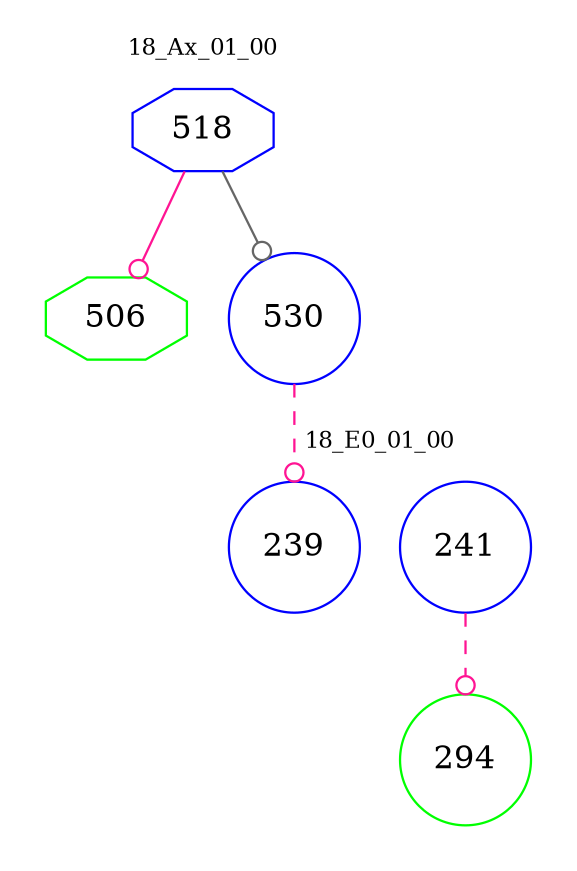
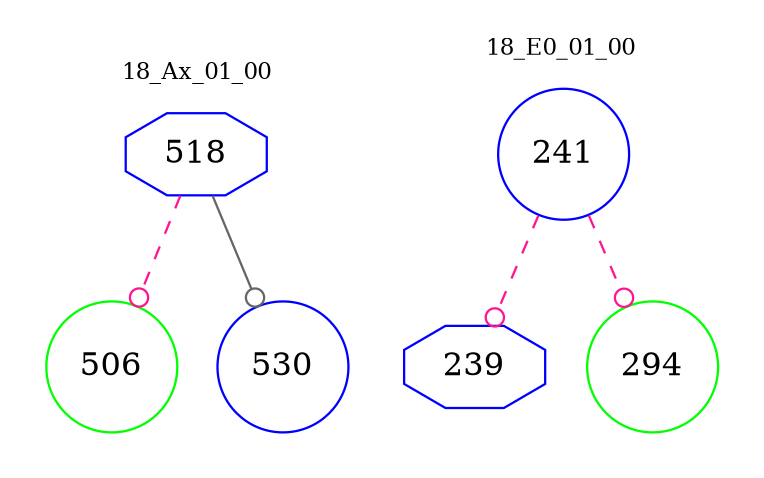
edge "518" -> "506": style solid -> dashed
node "506": shape octagon -> circle
edge "530" -> "239": now "241" -> "239"
node "239": shape circle -> octagon
